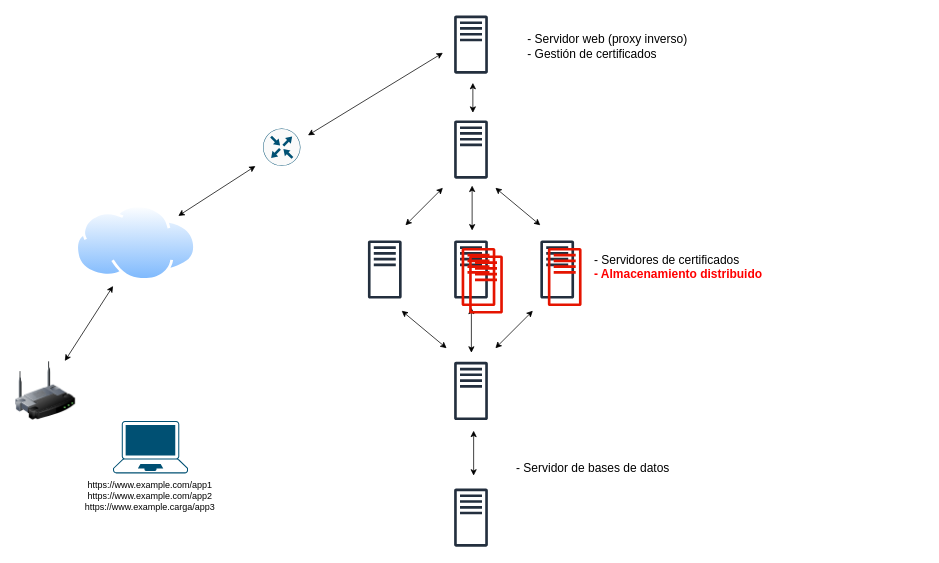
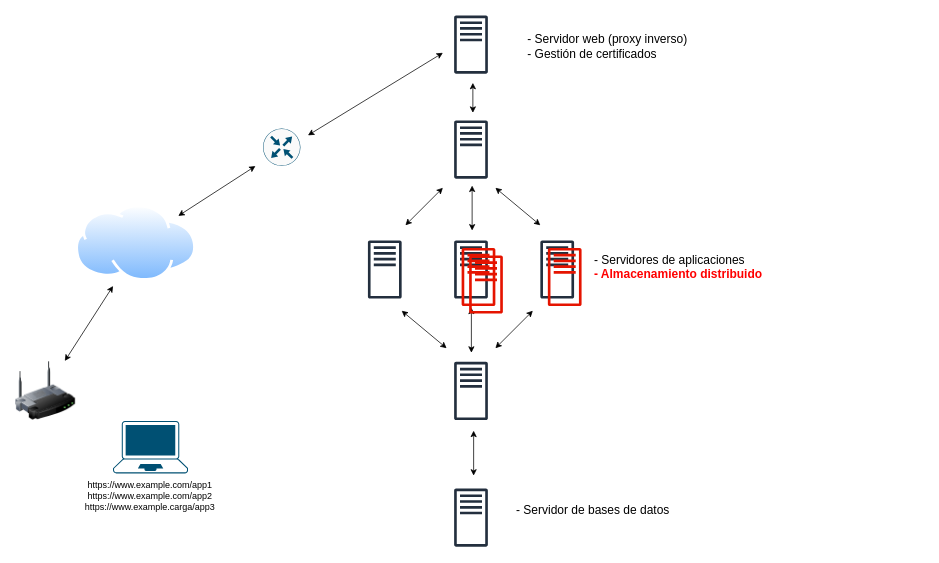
node "- Servidores de certificados - Almacenamiento distribuido": label "- Servidores de certificados - Almacenamiento distribuido" -> "- Servidores de aplicaciones - Almacenamiento distribuido"
node "- Servidor de bases de datos": moved (612, 468) -> (612, 509)
